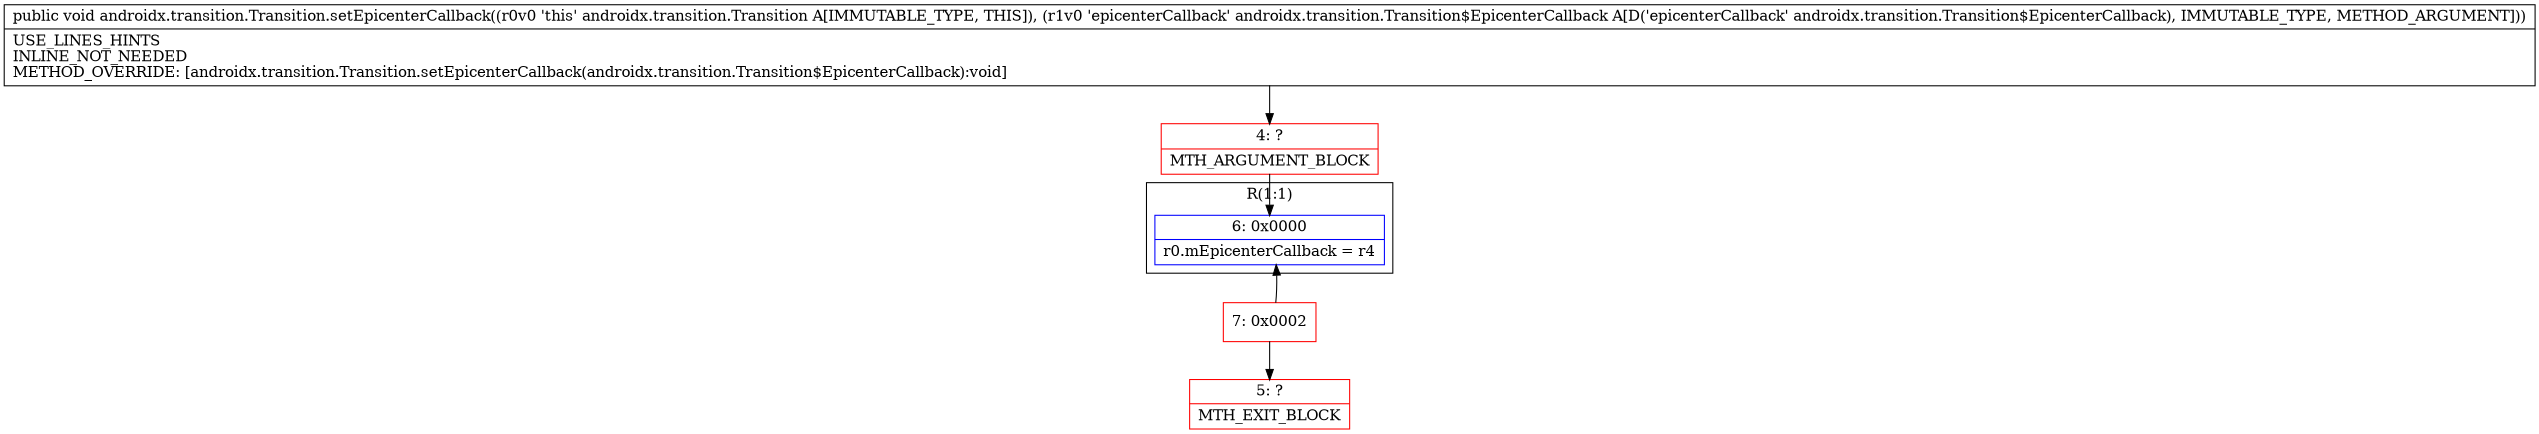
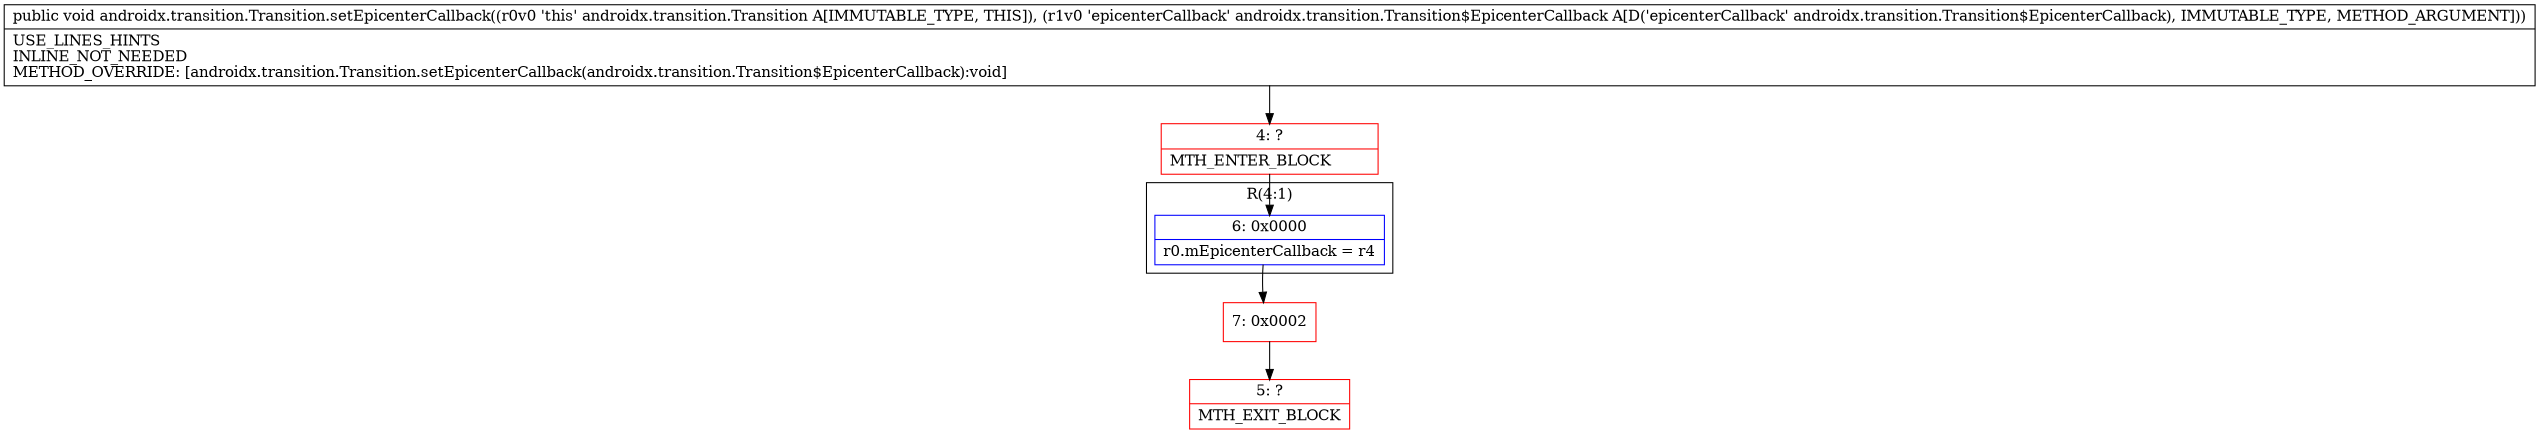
node "4: ?": text "MTH_ARGUMENT_BLOCK" -> "MTH_ENTER_BLOCK"
cluster "R(1:1)": label "R(1:1)" -> "R(4:1)"
edge "7: 0x0002" -> "6: 0x0000": reversed
